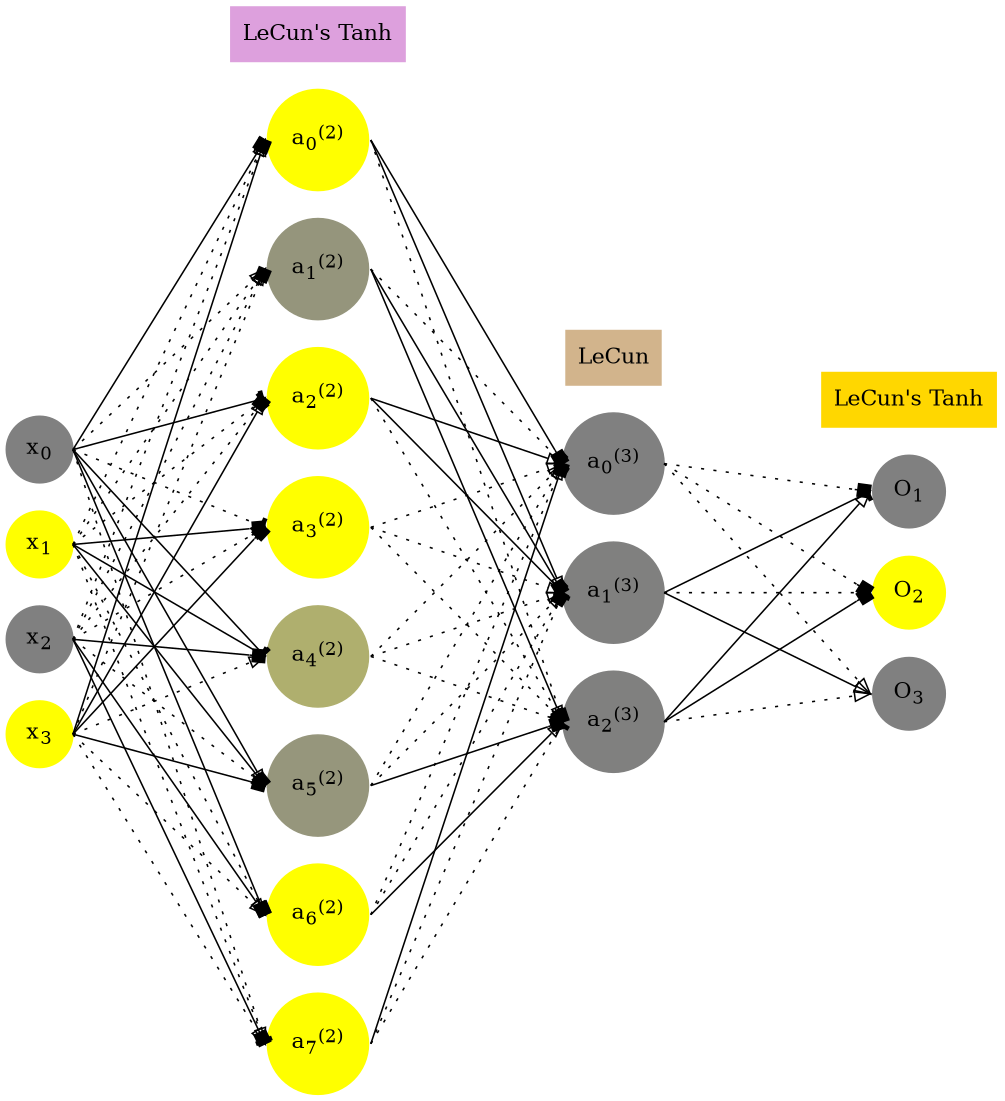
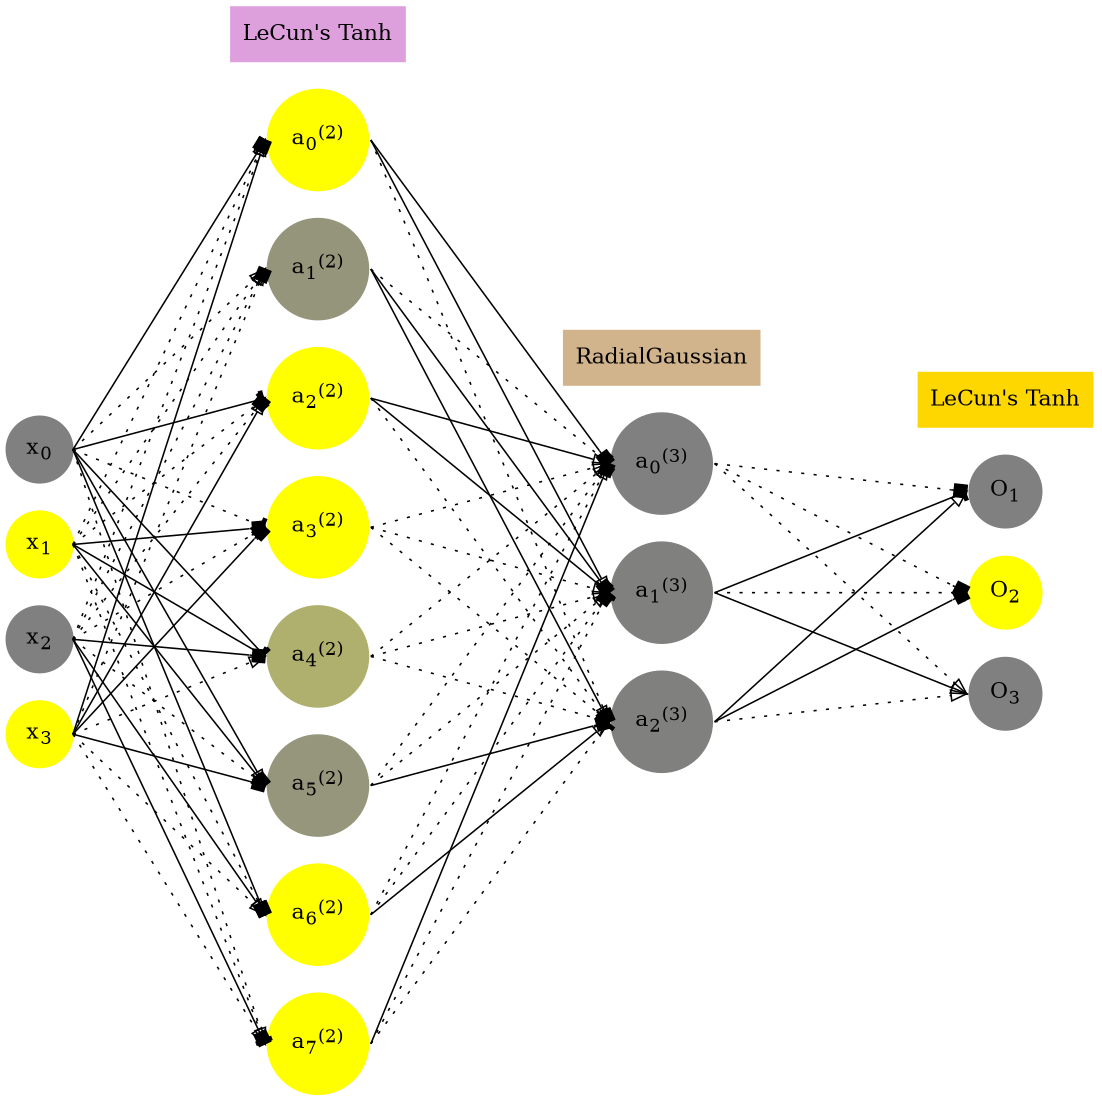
node "LeCun": label "LeCun" -> "RadialGaussian"
